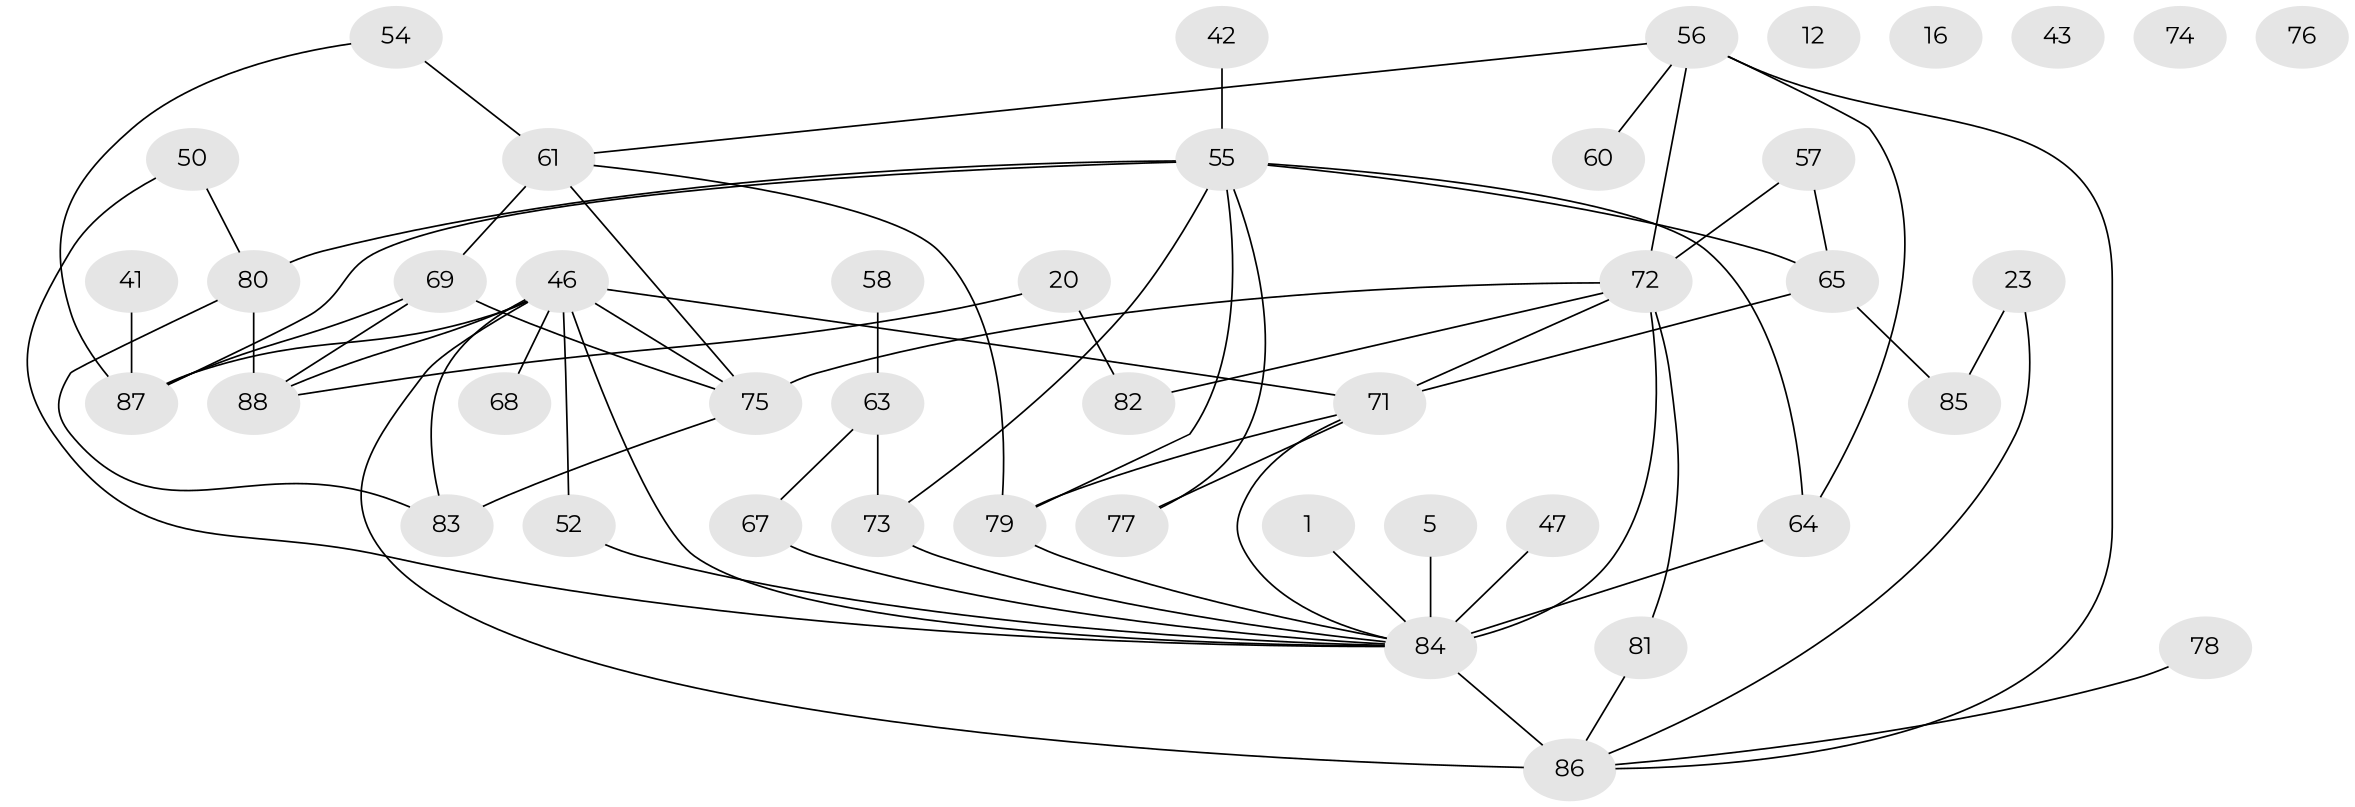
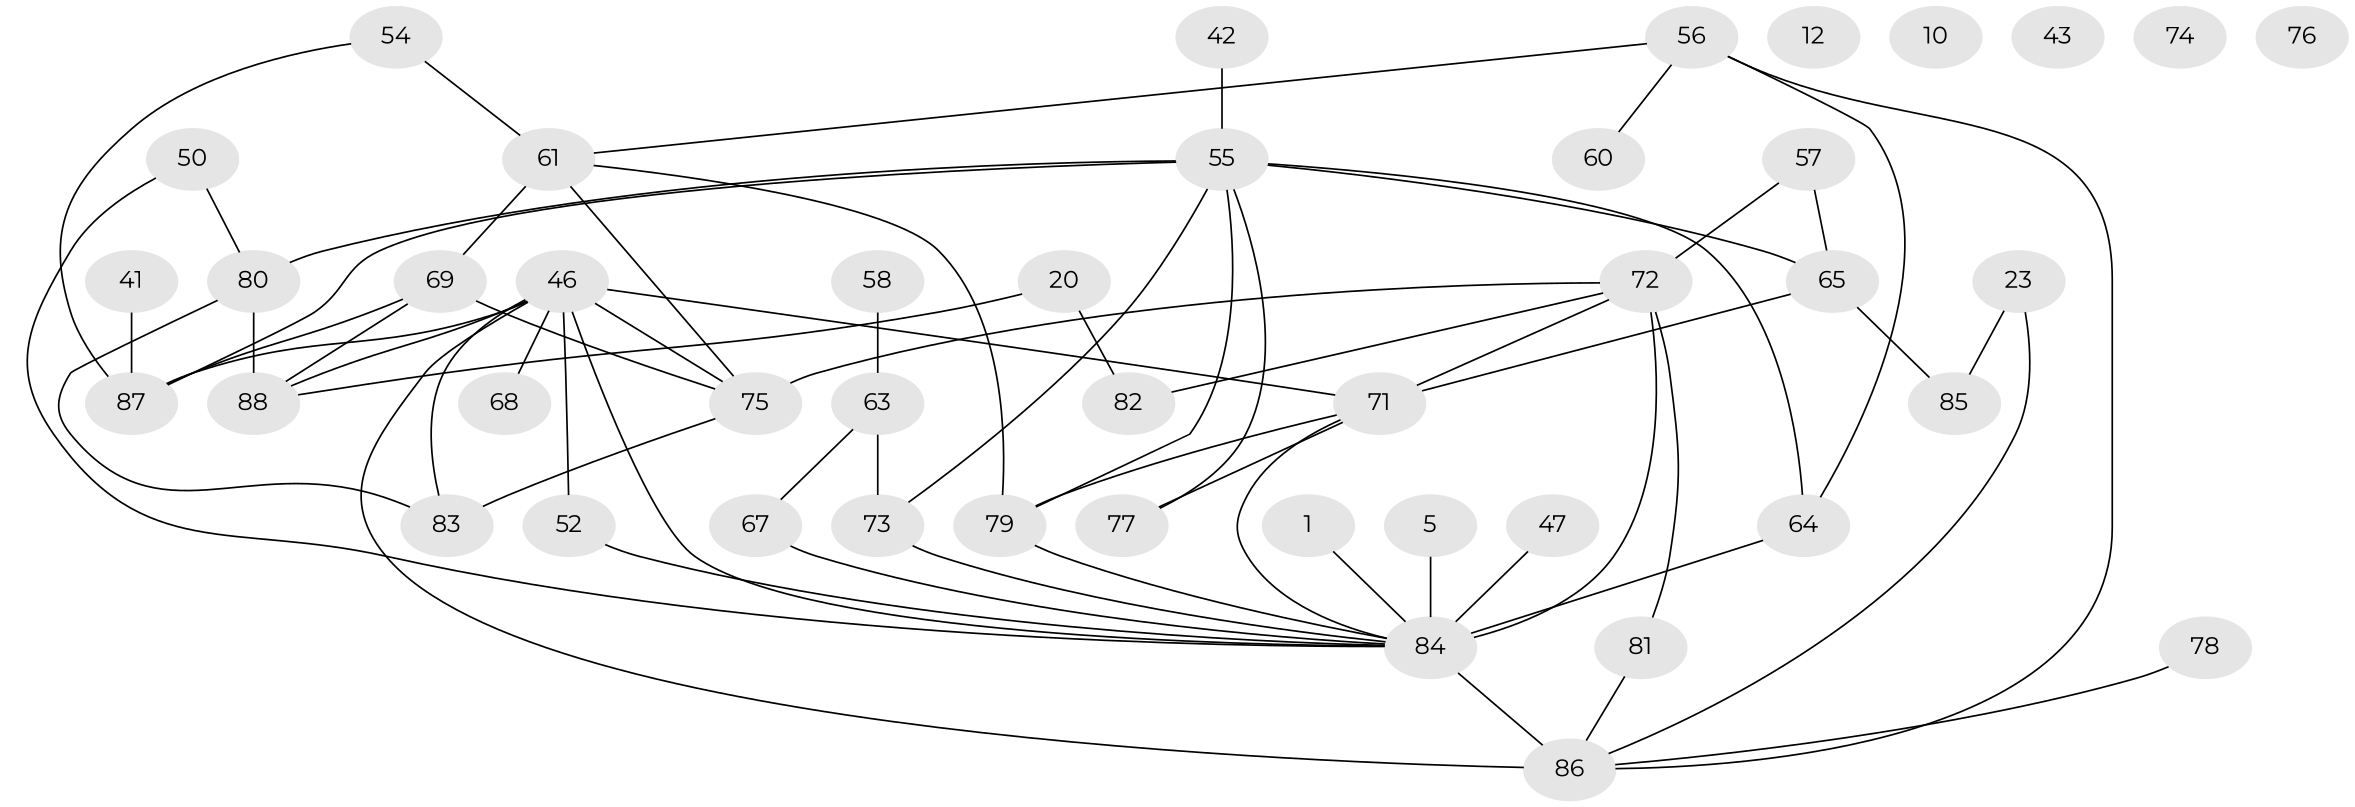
node "16": label "16" -> "10"
edge "56" -- "72": removed
